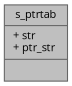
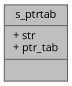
node "s_ptrtab": text "+ ptr_str" -> "+ ptr_tab"
